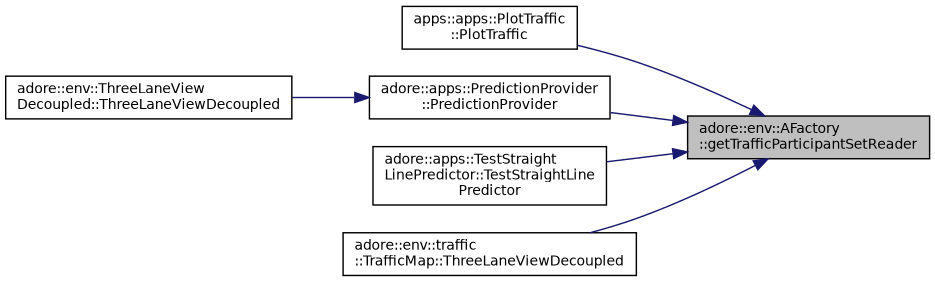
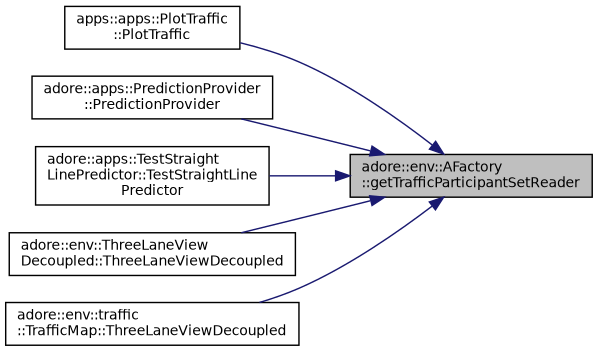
edge "adore::env::ThreeLaneView Decoupled::ThreeLaneViewDecoupled" -> "adore::apps::PredictionProvider ::PredictionProvider": now "adore::env::ThreeLaneView Decoupled::ThreeLaneViewDecoupled" -> "adore::env::AFactory ::getTrafficParticipantSetReader"
